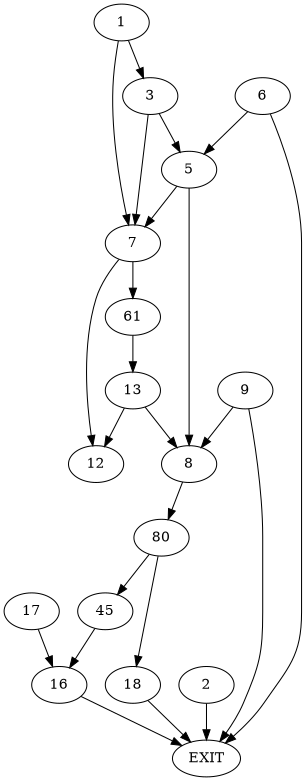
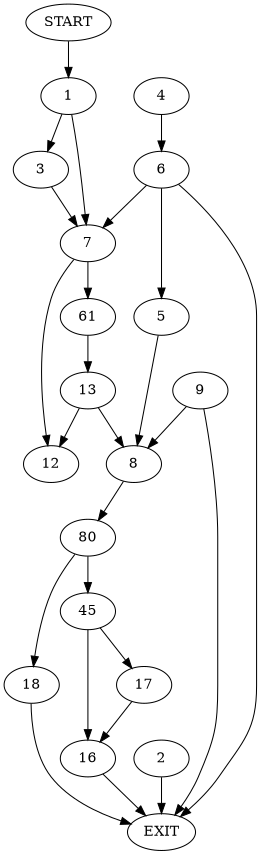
node "START": added
node "4": added
edge "3" -> "5": removed
edge "5" -> "7": now "6" -> "7"
edge "45" -> "17": added
